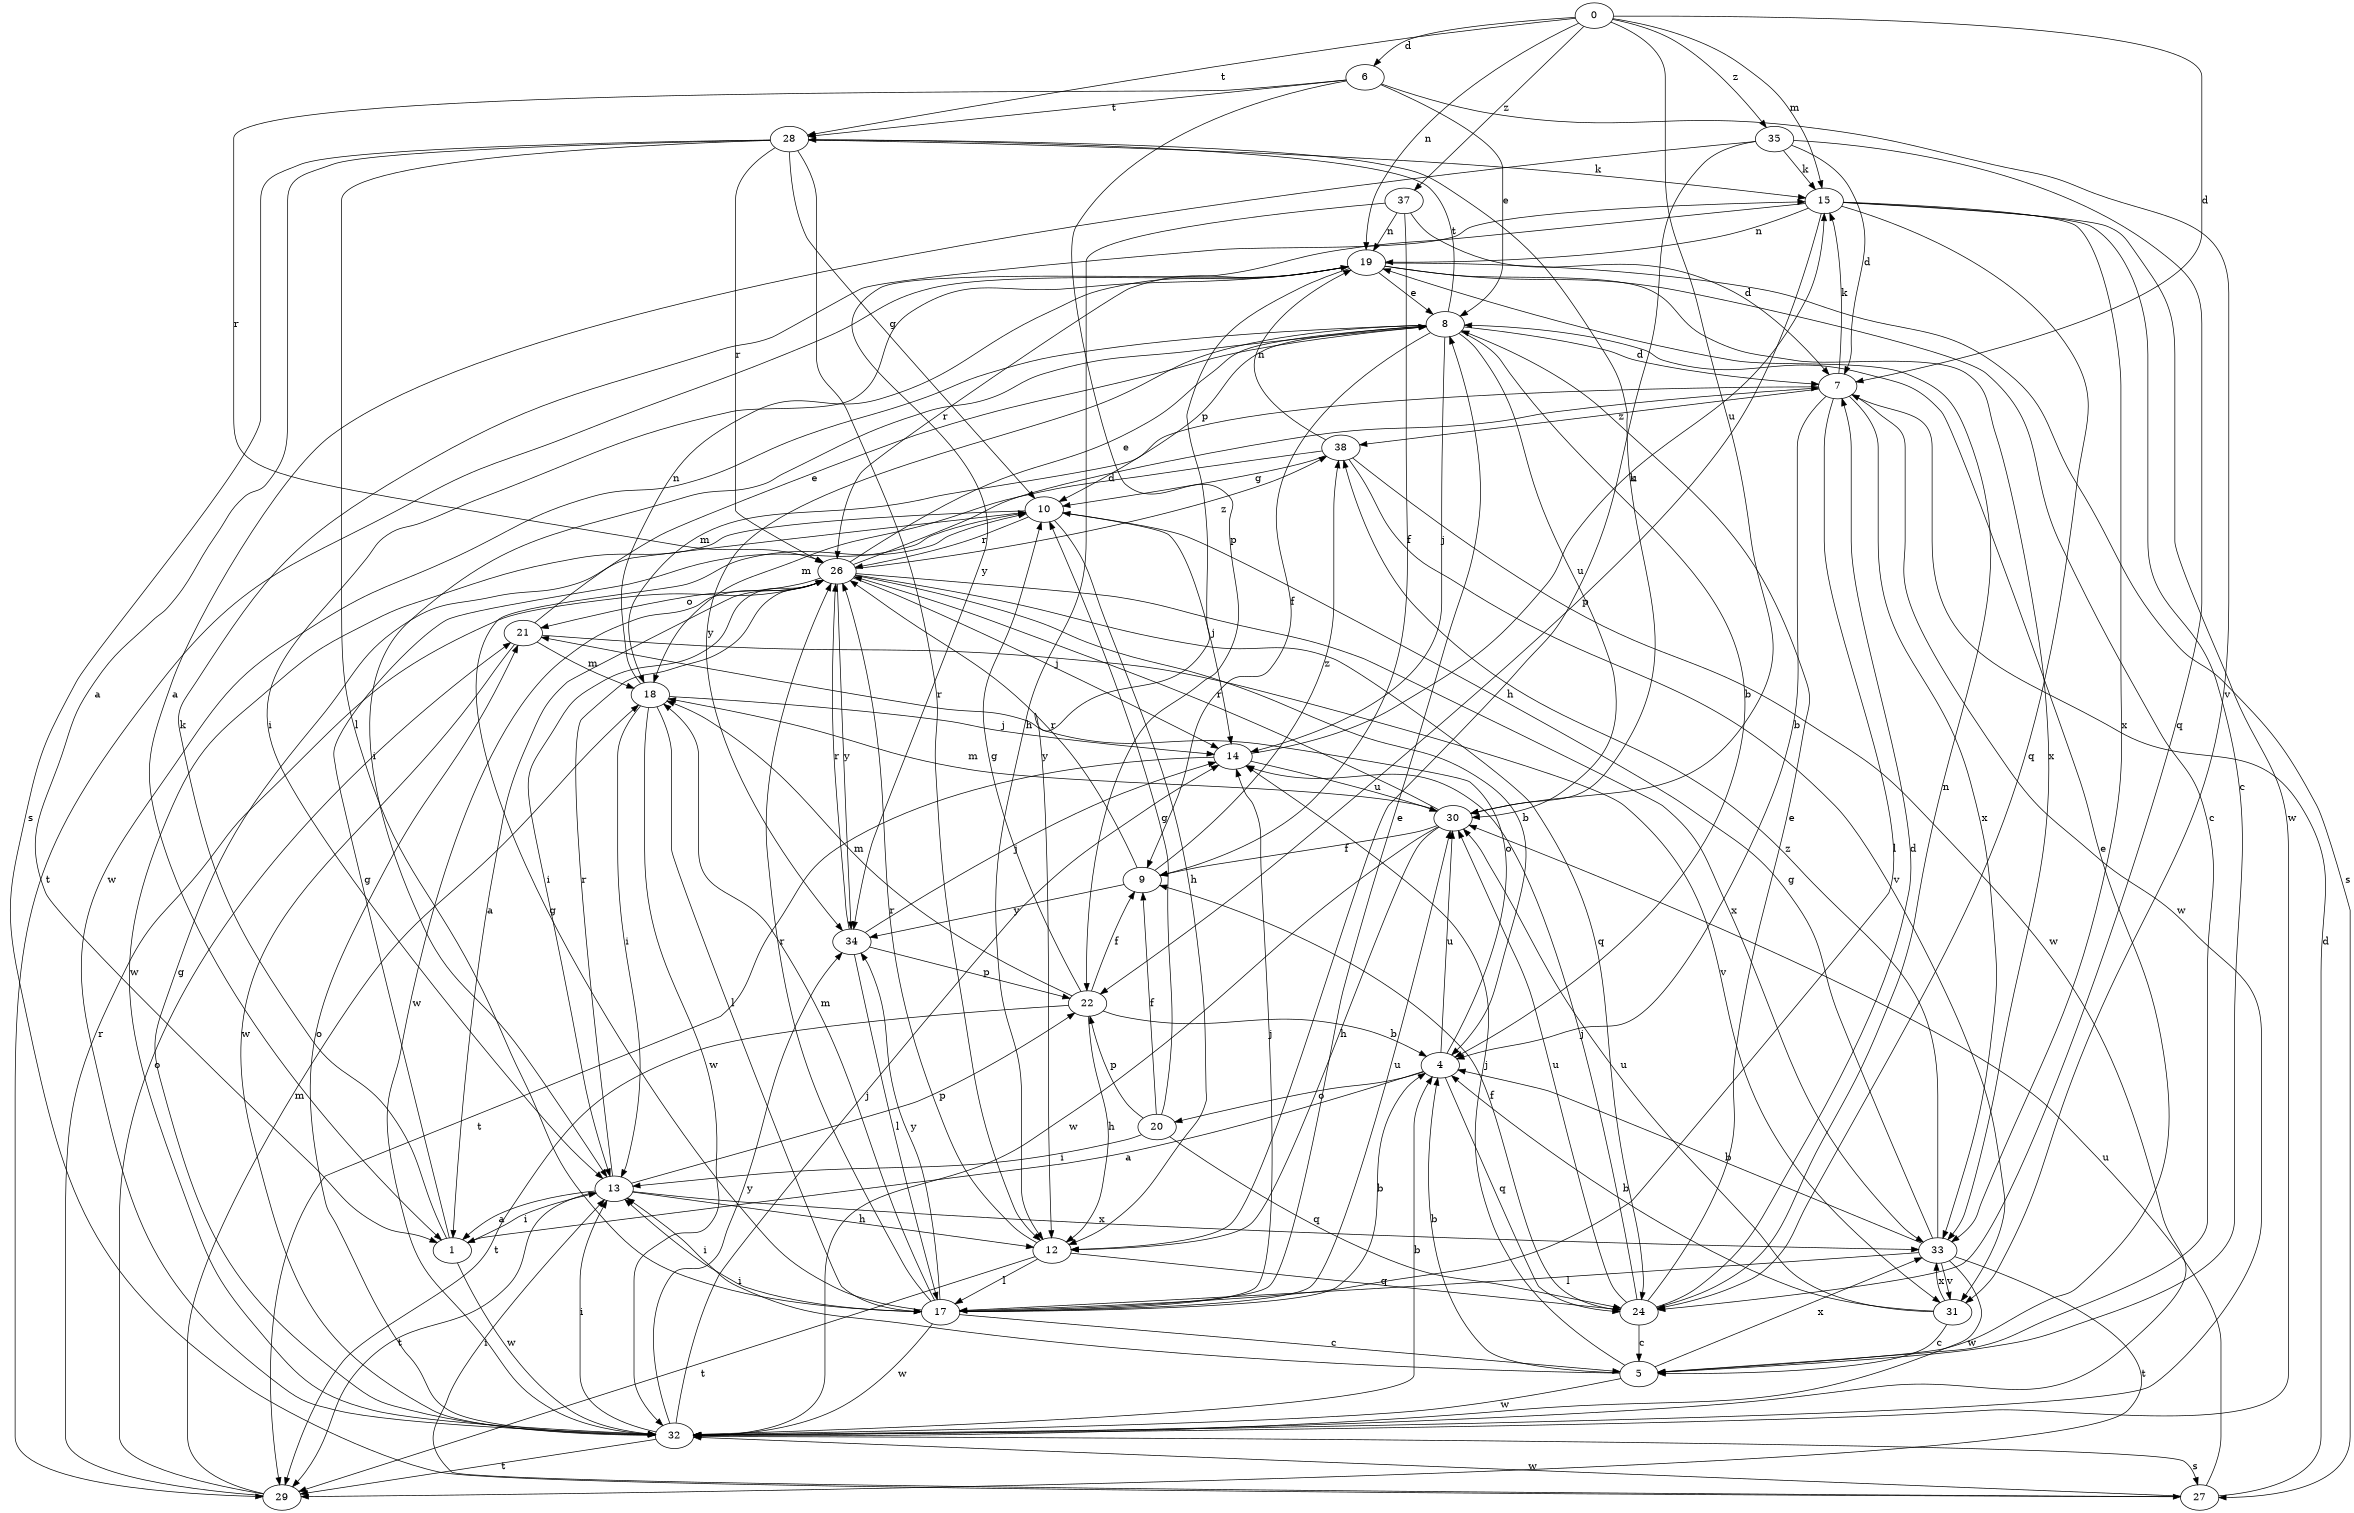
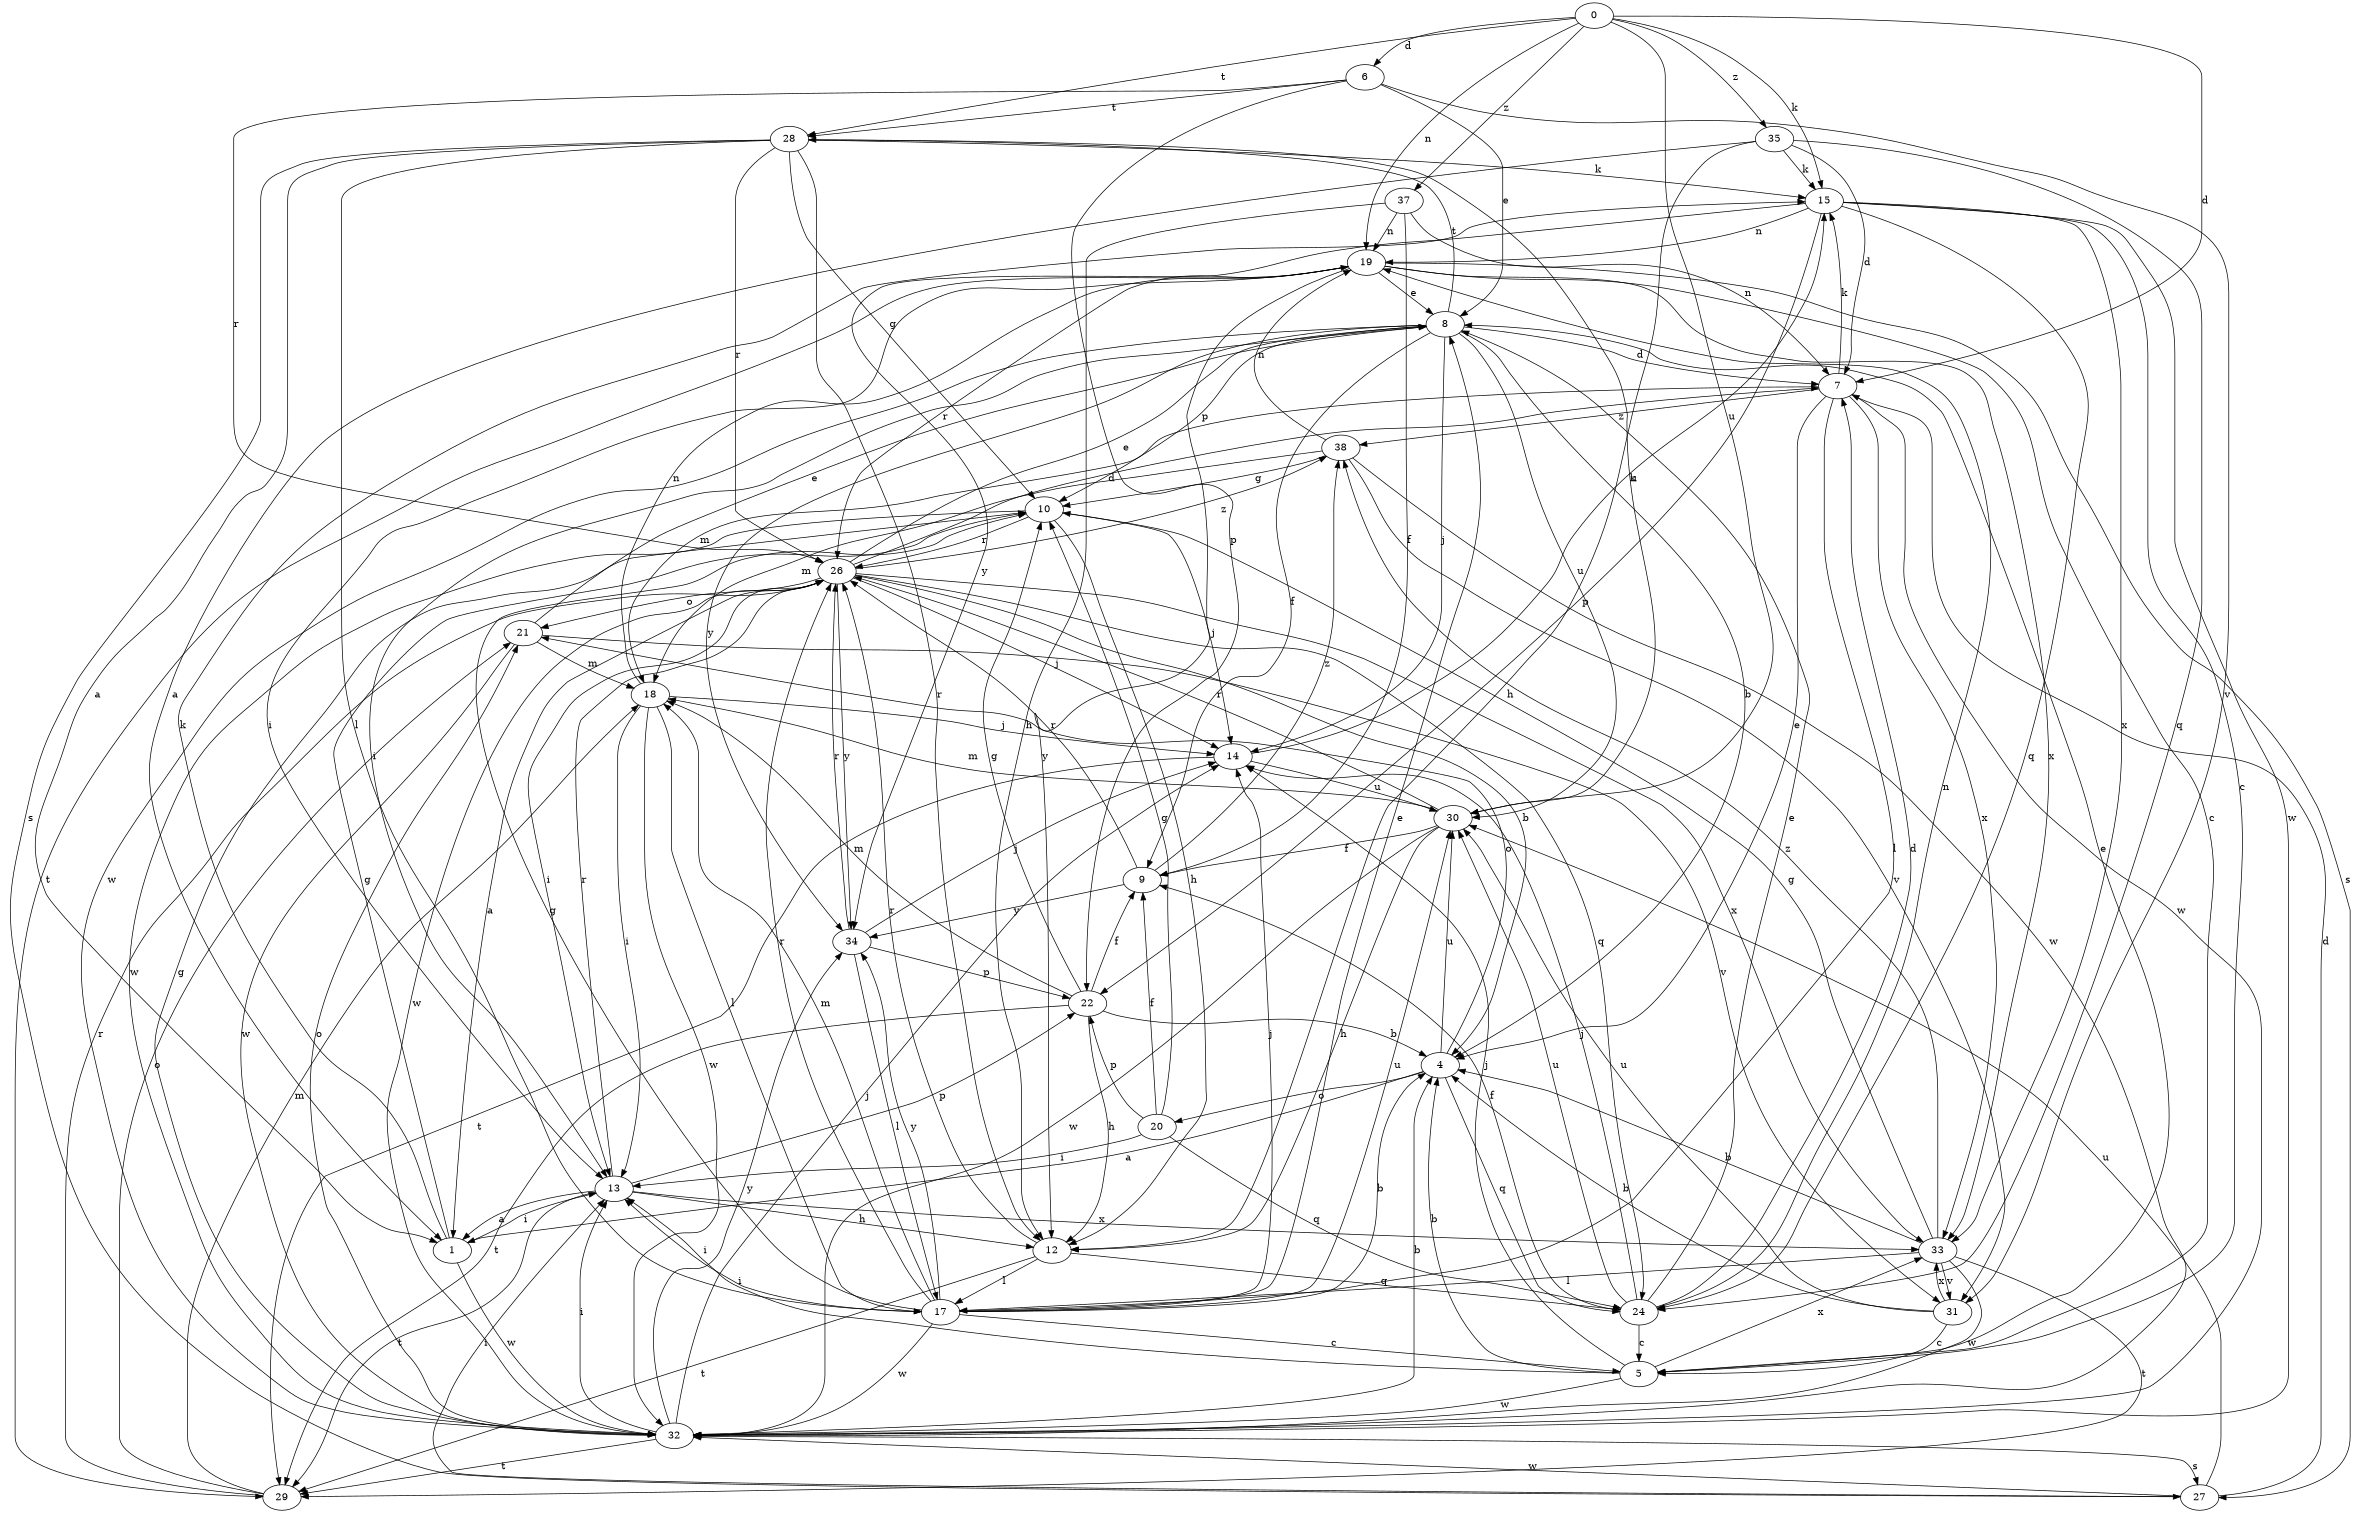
edge "0" -> "15": label "m" -> "k"
edge "37" -> "7": label "d" -> "n"
edge "7" -> "4": label "b" -> "e"
